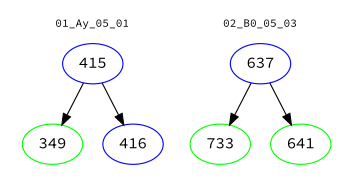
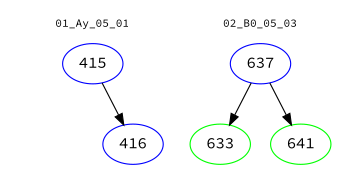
node "349": removed
node "733": label "733" -> "633"
